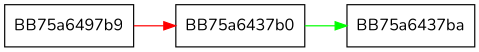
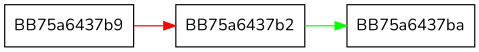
node "BB75a6497b9": label "BB75a6497b9" -> "BB75a6437b9"
node "BB75a6437b0": label "BB75a6437b0" -> "BB75a6437b2"
